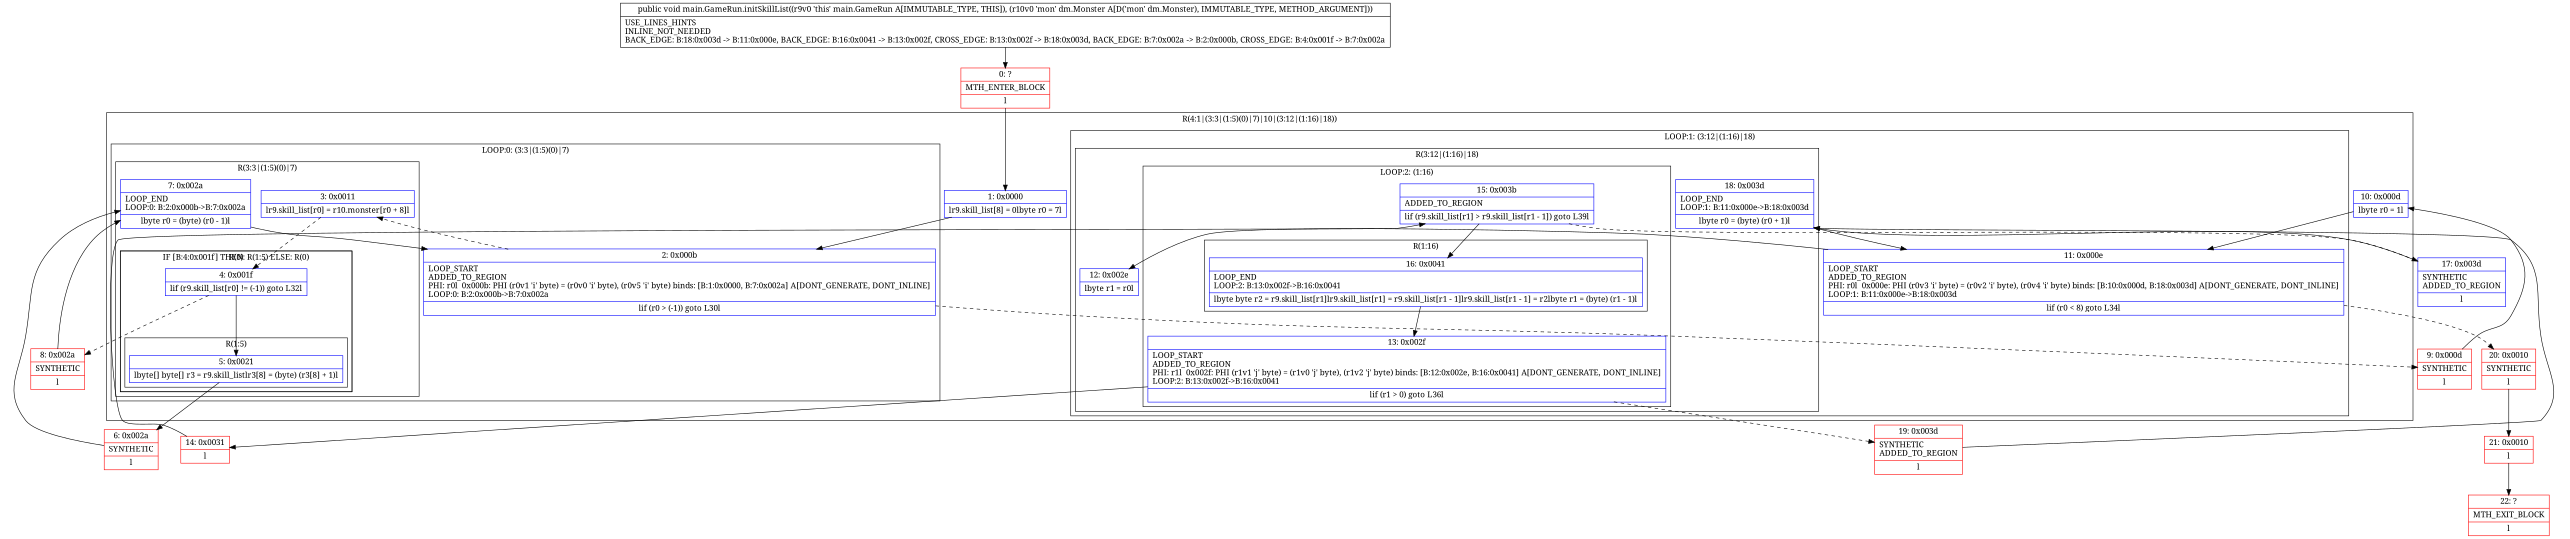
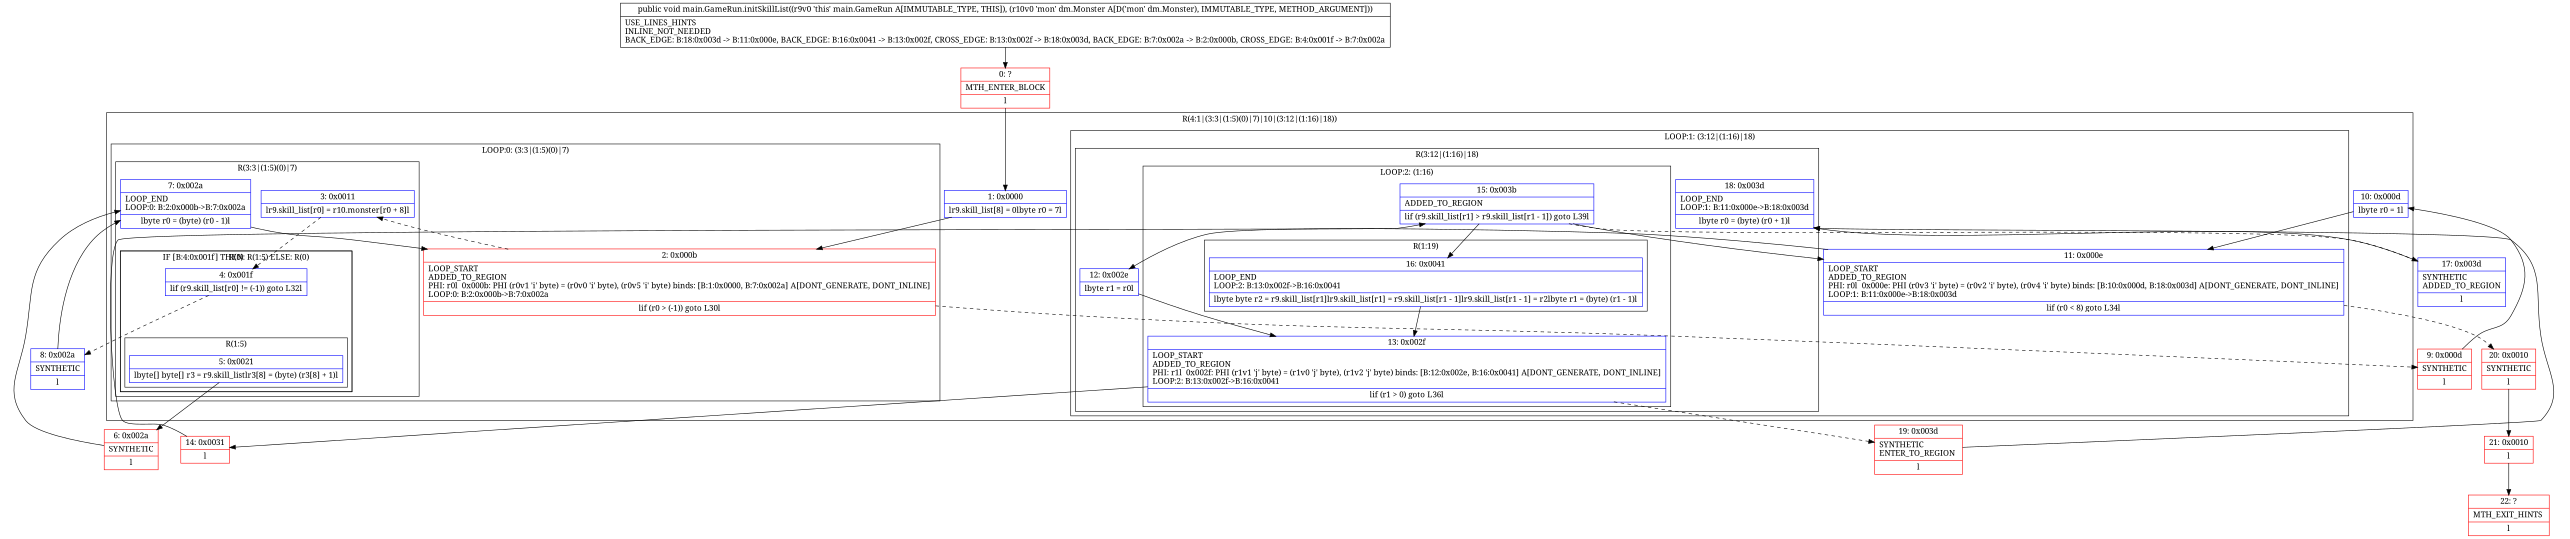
edge "18: 0x003d" -> "11: 0x000e": now "15: 0x003b" -> "11: 0x000e"
cluster "R(1:16)": label "R(1:16)" -> "R(1:19)"
node "2: 0x000b": color blue -> red
edge "12: 0x002e" -> "13: 0x002f": added
edge "4: 0x001f" -> "5: 0x0021": removed
node "8: 0x002a": color red -> blue
node "19: 0x003d": text "ADDED_TO_REGION" -> "ENTER_TO_REGION"
node "22: ?": text "MTH_EXIT_BLOCK" -> "MTH_EXIT_HINTS"
